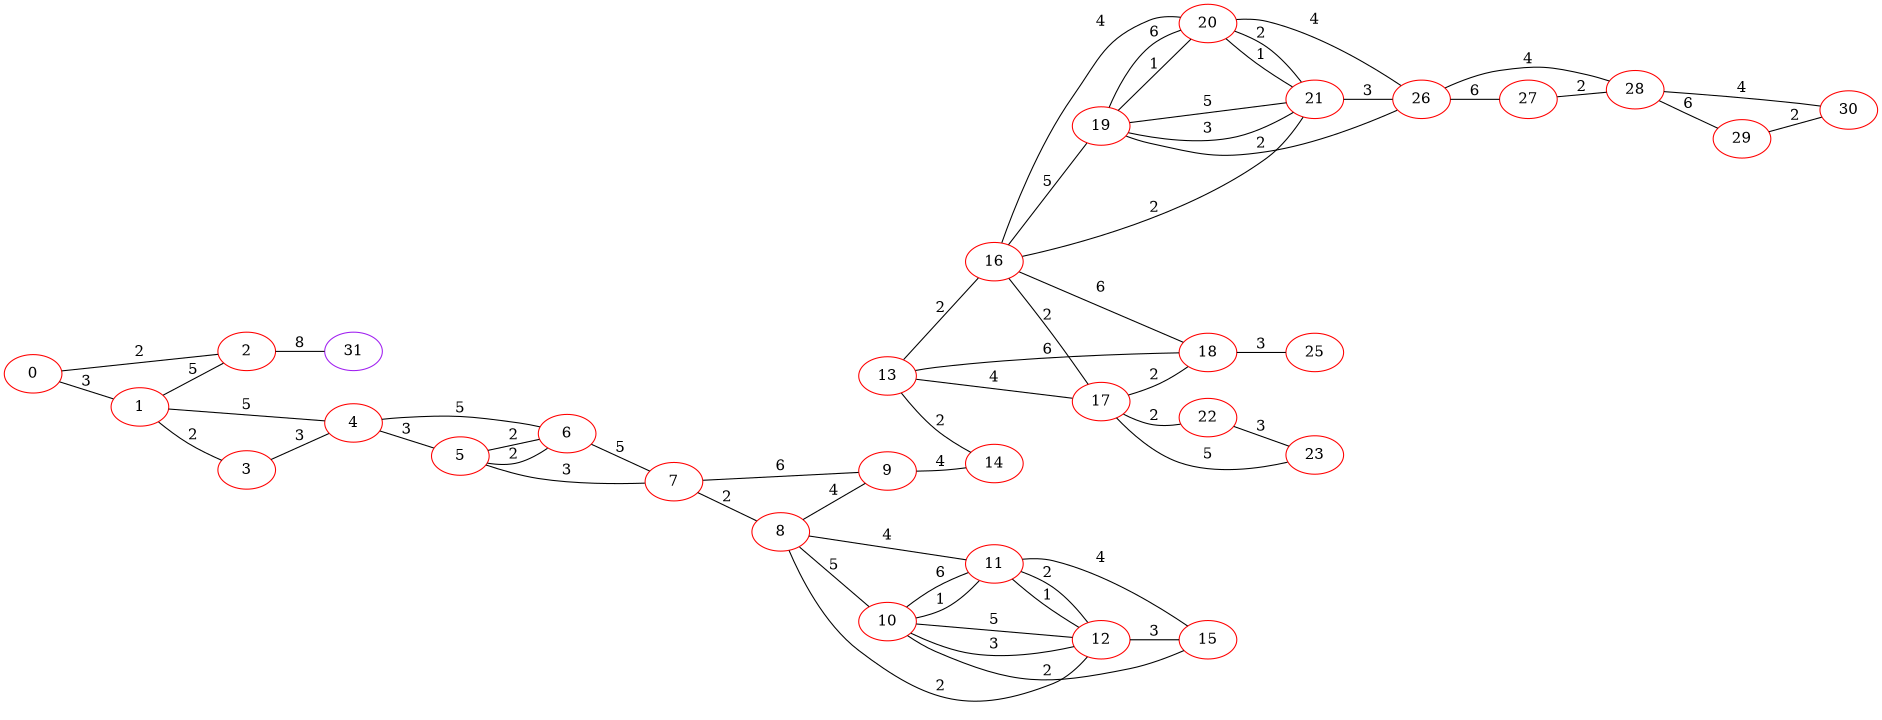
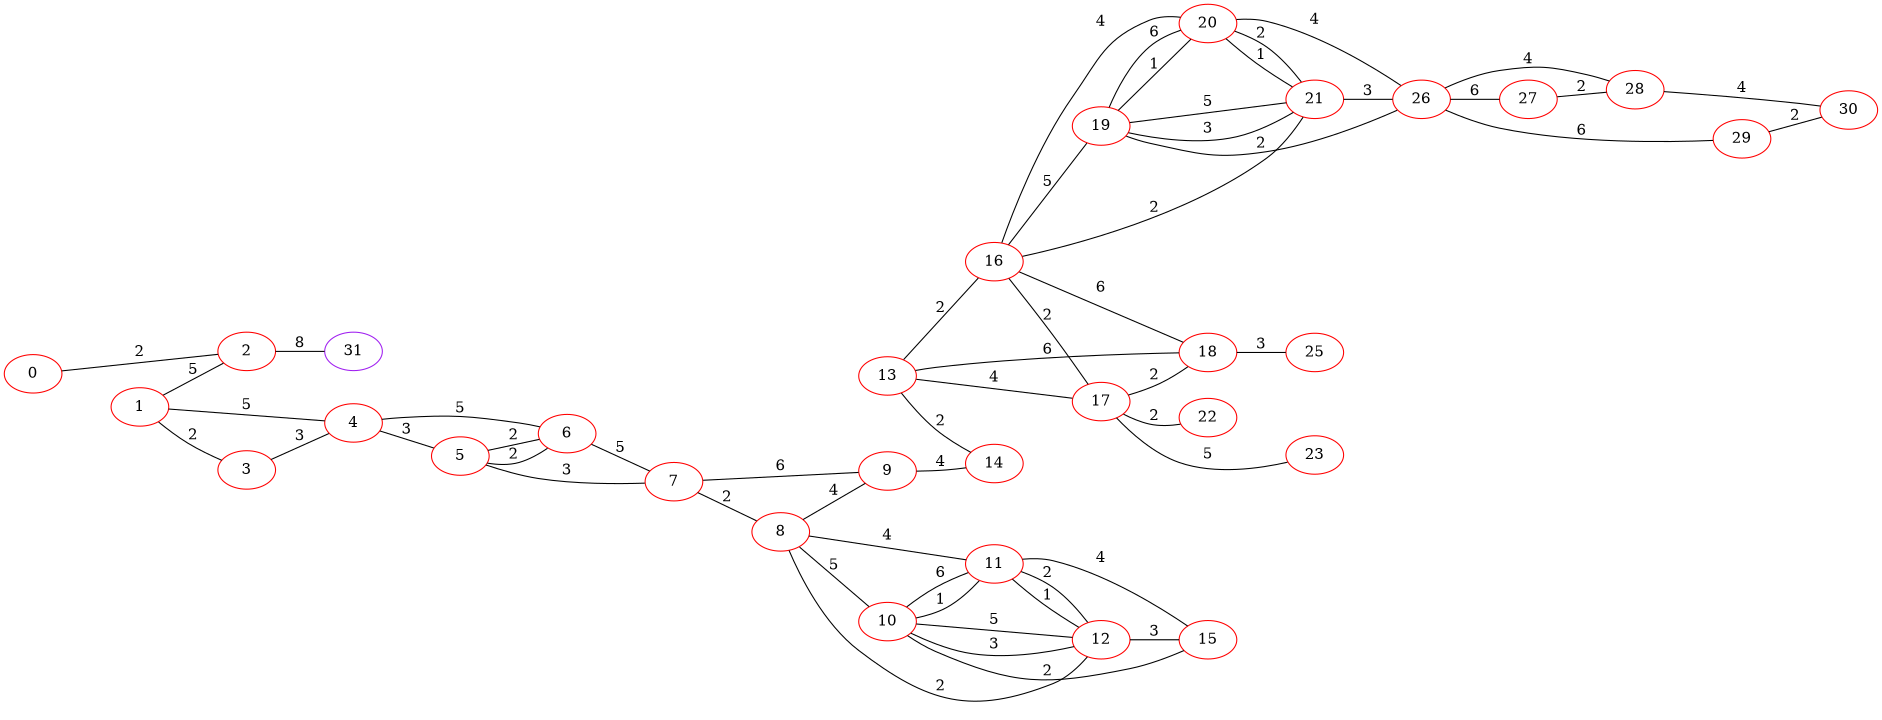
edge "28" -- "29": now "26" -- "29"
edge "0" -- "1": removed, label "3"
edge "22" -- "23": removed, label "3"
